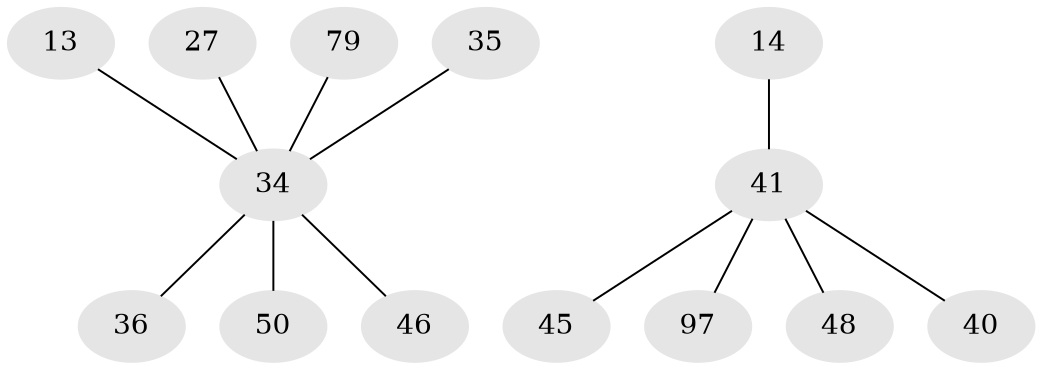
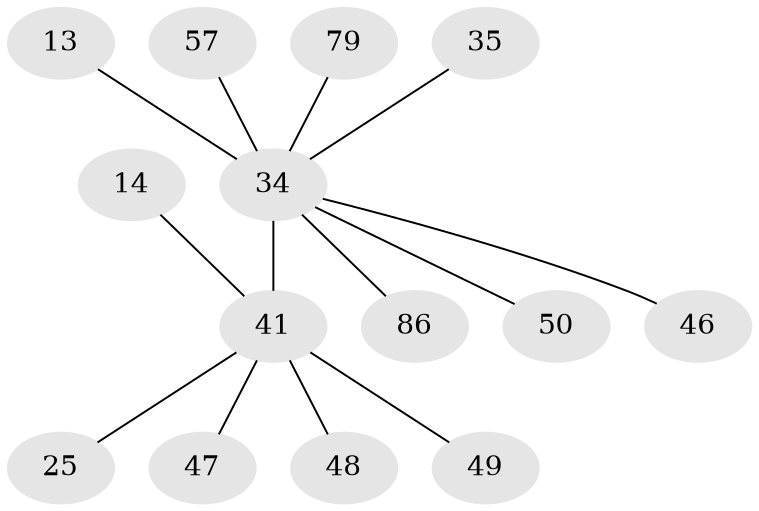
node "27": label "27" -> "57"
edge "34" -- "41": added
node "36": label "36" -> "86"
node "45": label "45" -> "25"
node "97": label "97" -> "47"
node "40": label "40" -> "49"
